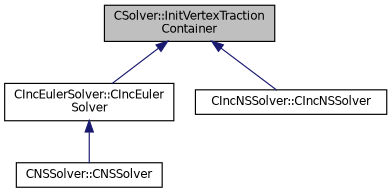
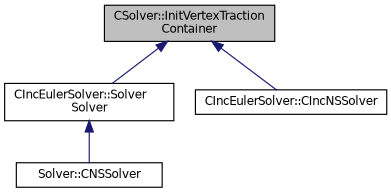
node "CIncEulerSolver::CIncEuler Solver": label "CIncEulerSolver::CIncEuler Solver" -> "CIncEulerSolver::Solver Solver"
node "CIncNSSolver::CIncNSSolver": label "CIncNSSolver::CIncNSSolver" -> "CIncEulerSolver::CIncNSSolver"
node "CNSSolver::CNSSolver": label "CNSSolver::CNSSolver" -> "Solver::CNSSolver"
